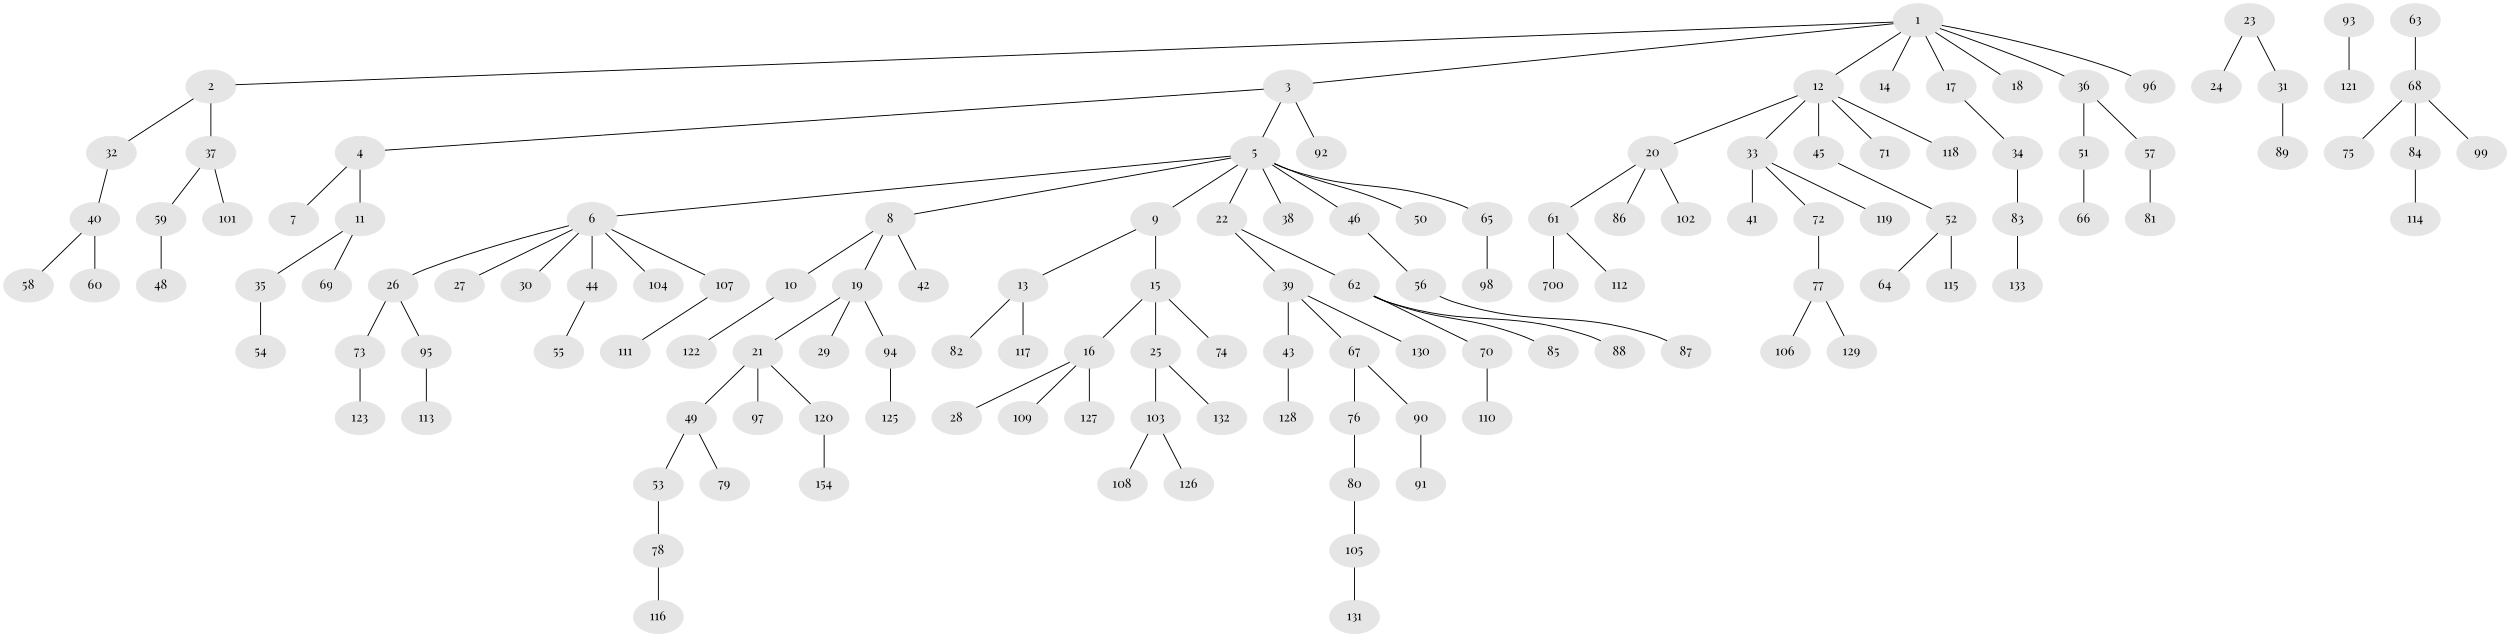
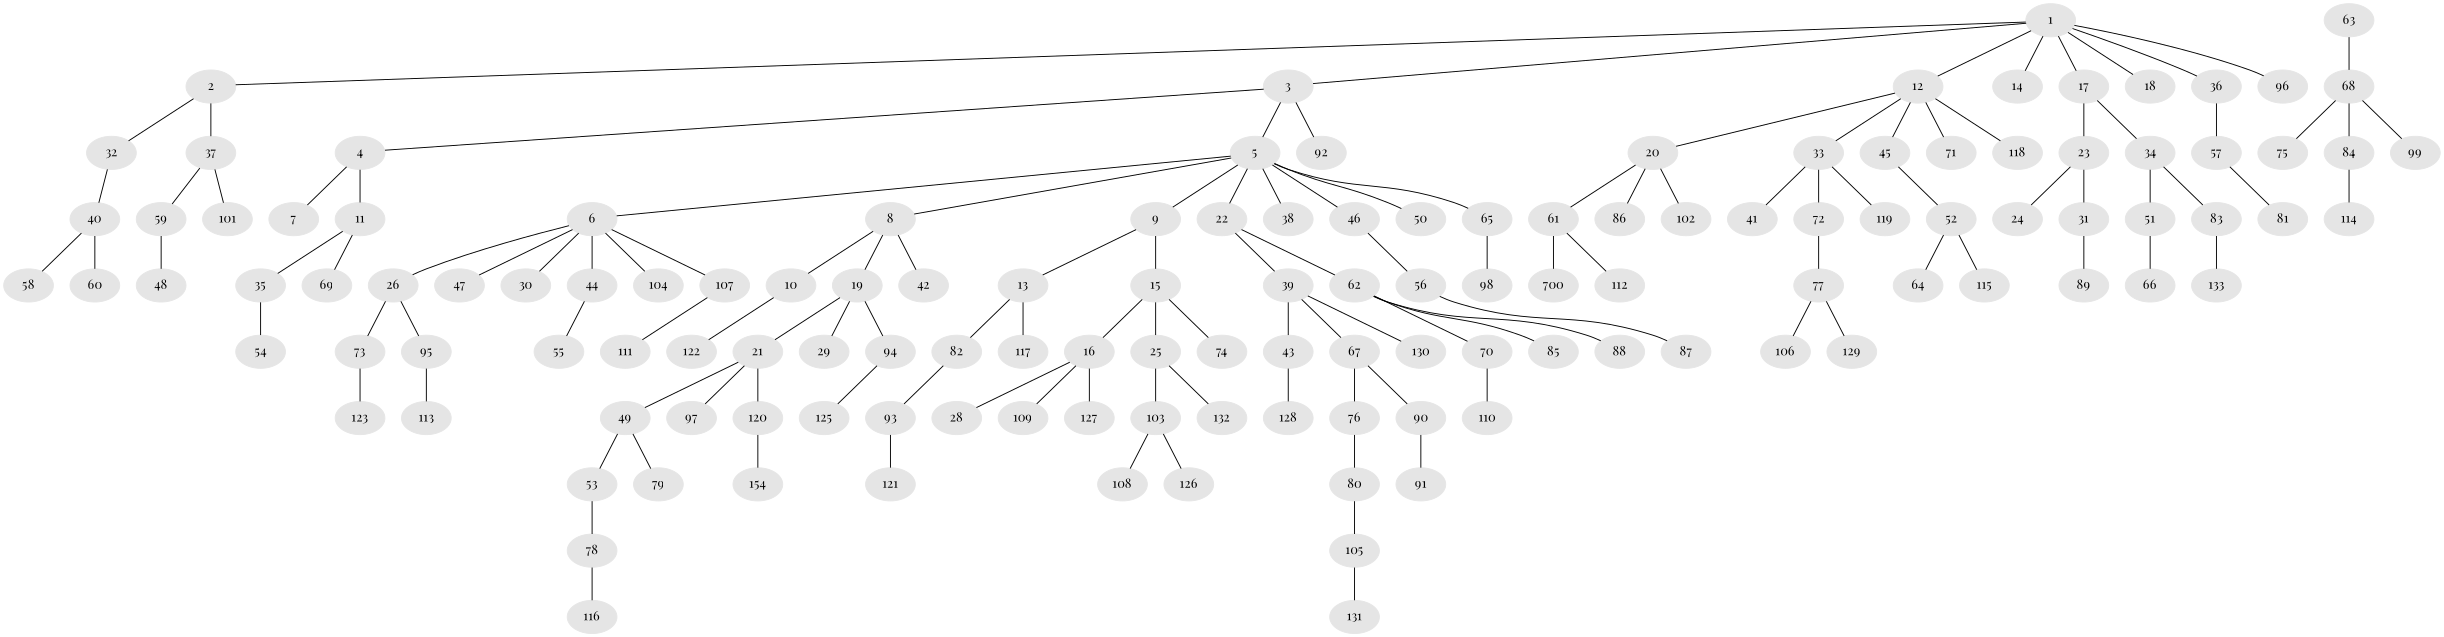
edge "36" -- "51": now "34" -- "51"
edge "17" -- "23": added
node "27": label "27" -> "47"
edge "82" -- "93": added
